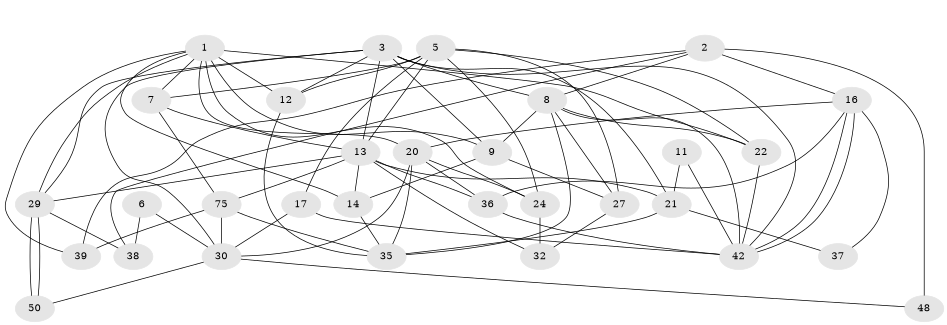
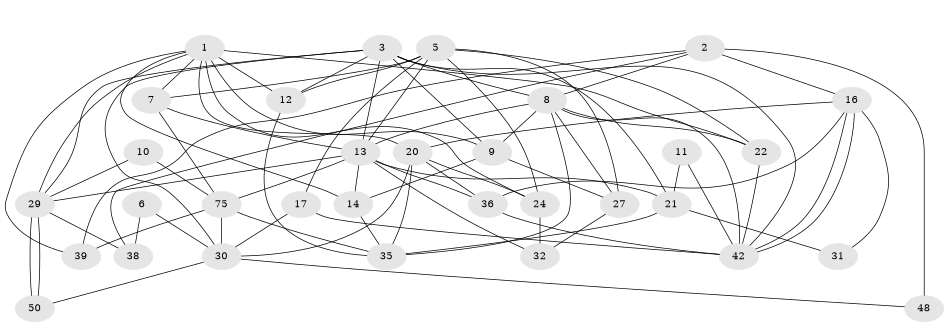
edge "8" -- "13": added
node "10": added
node "37": label "37" -> "31"
